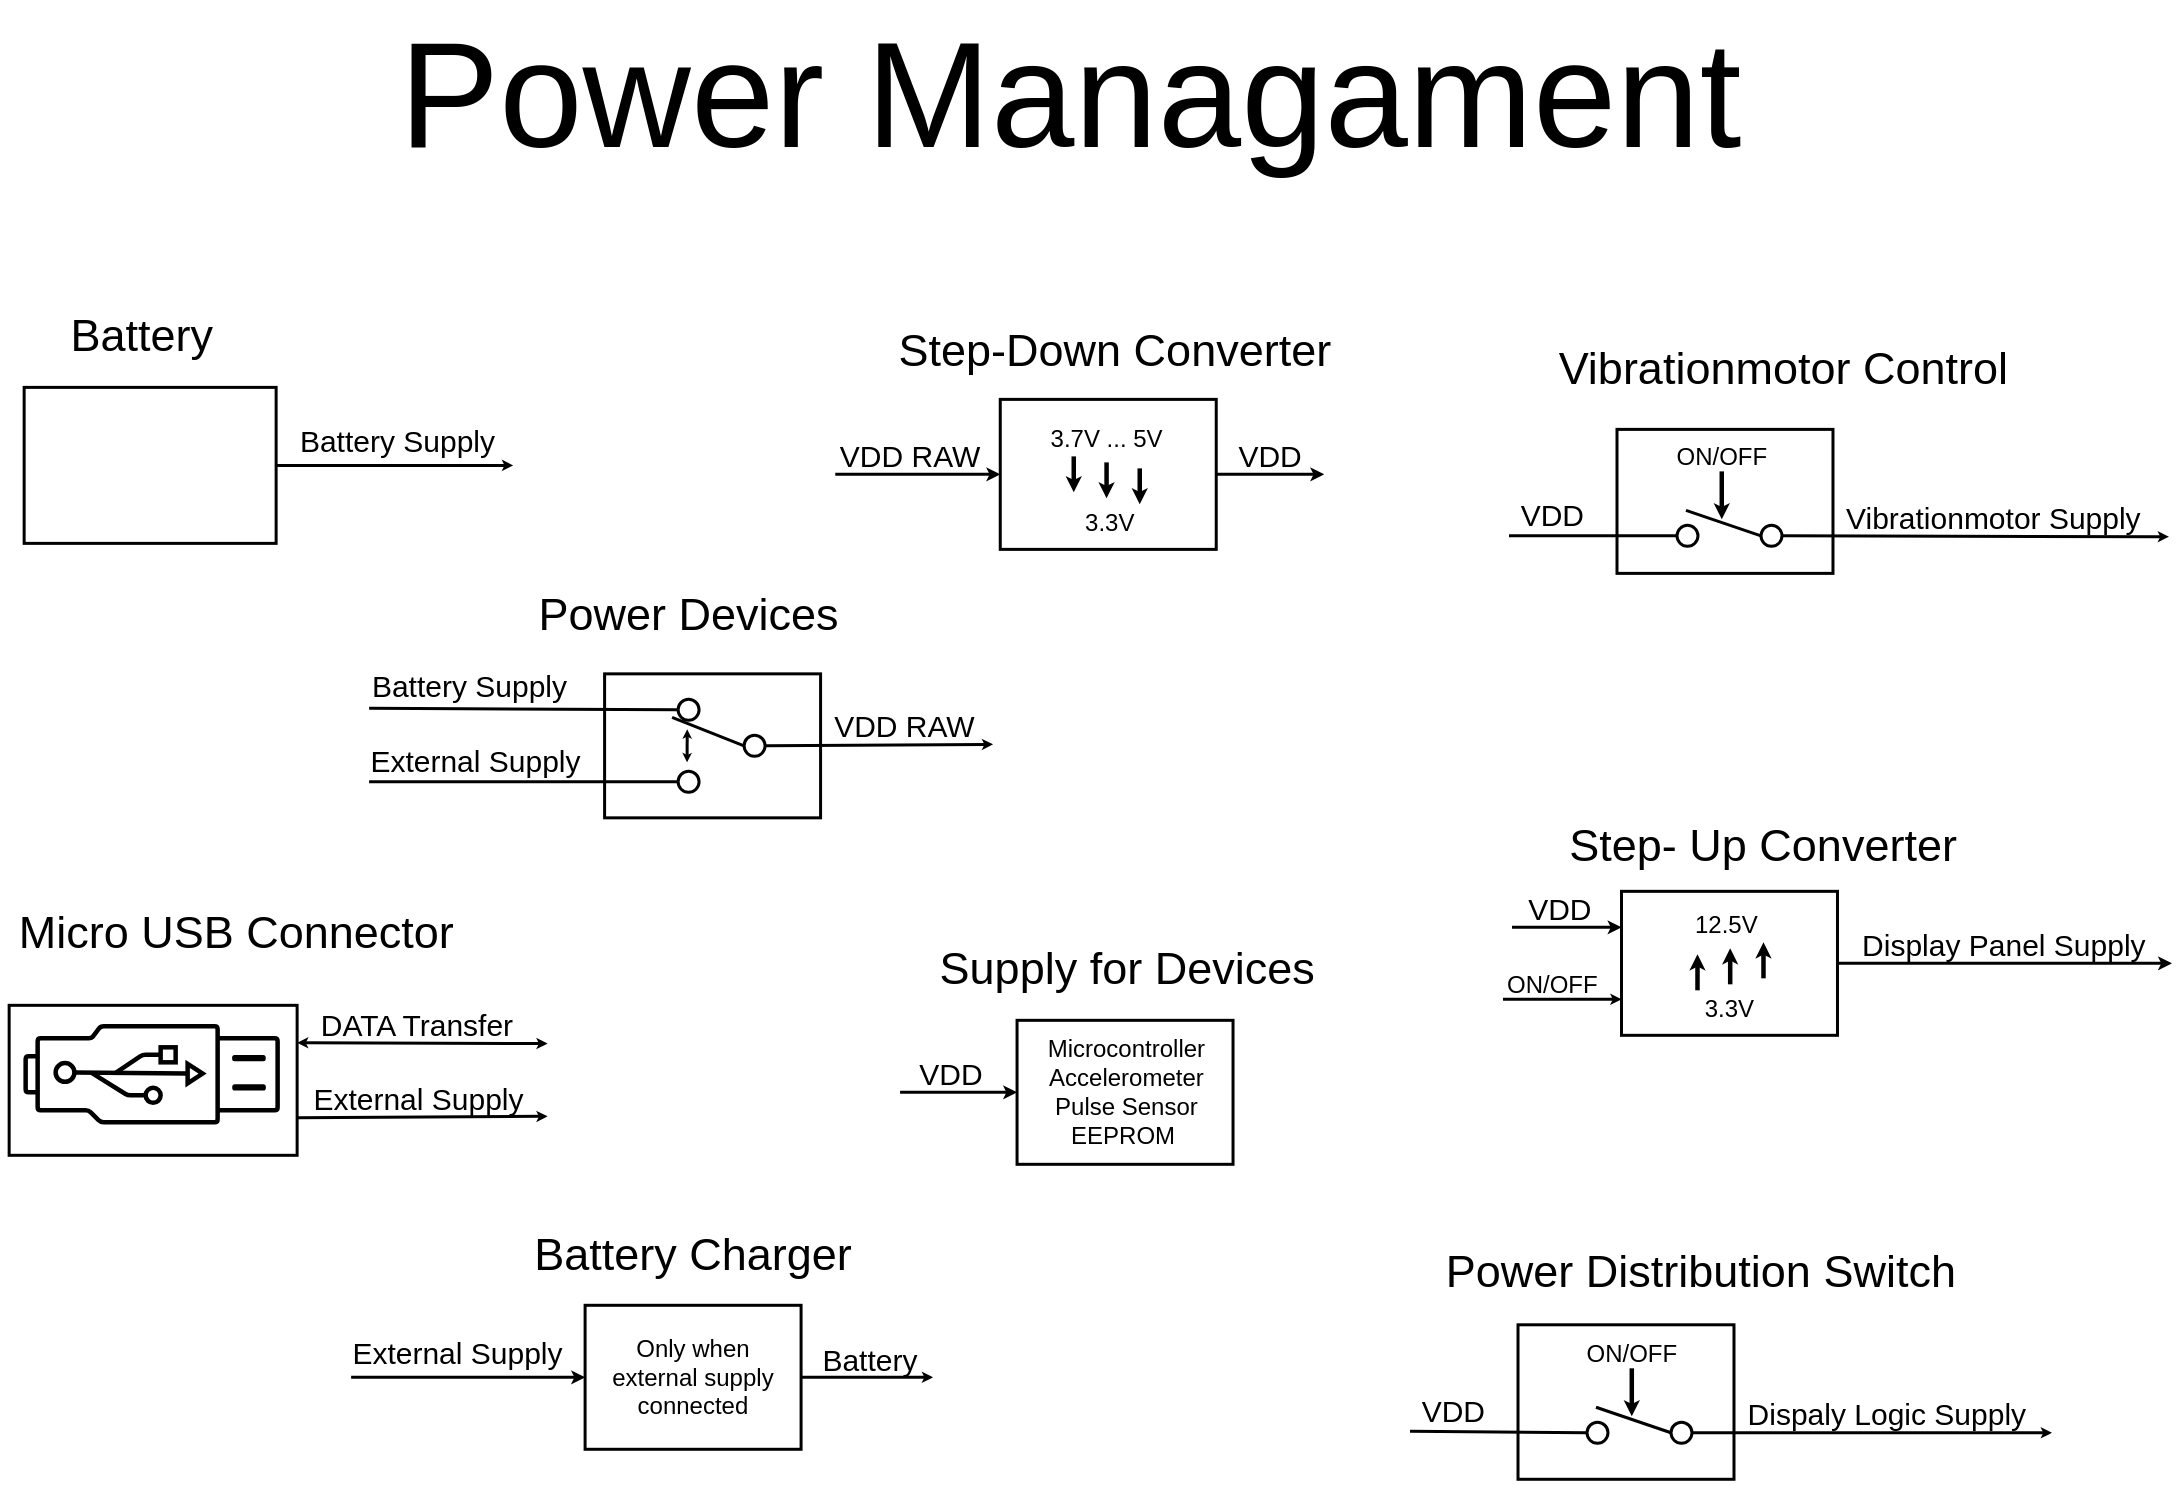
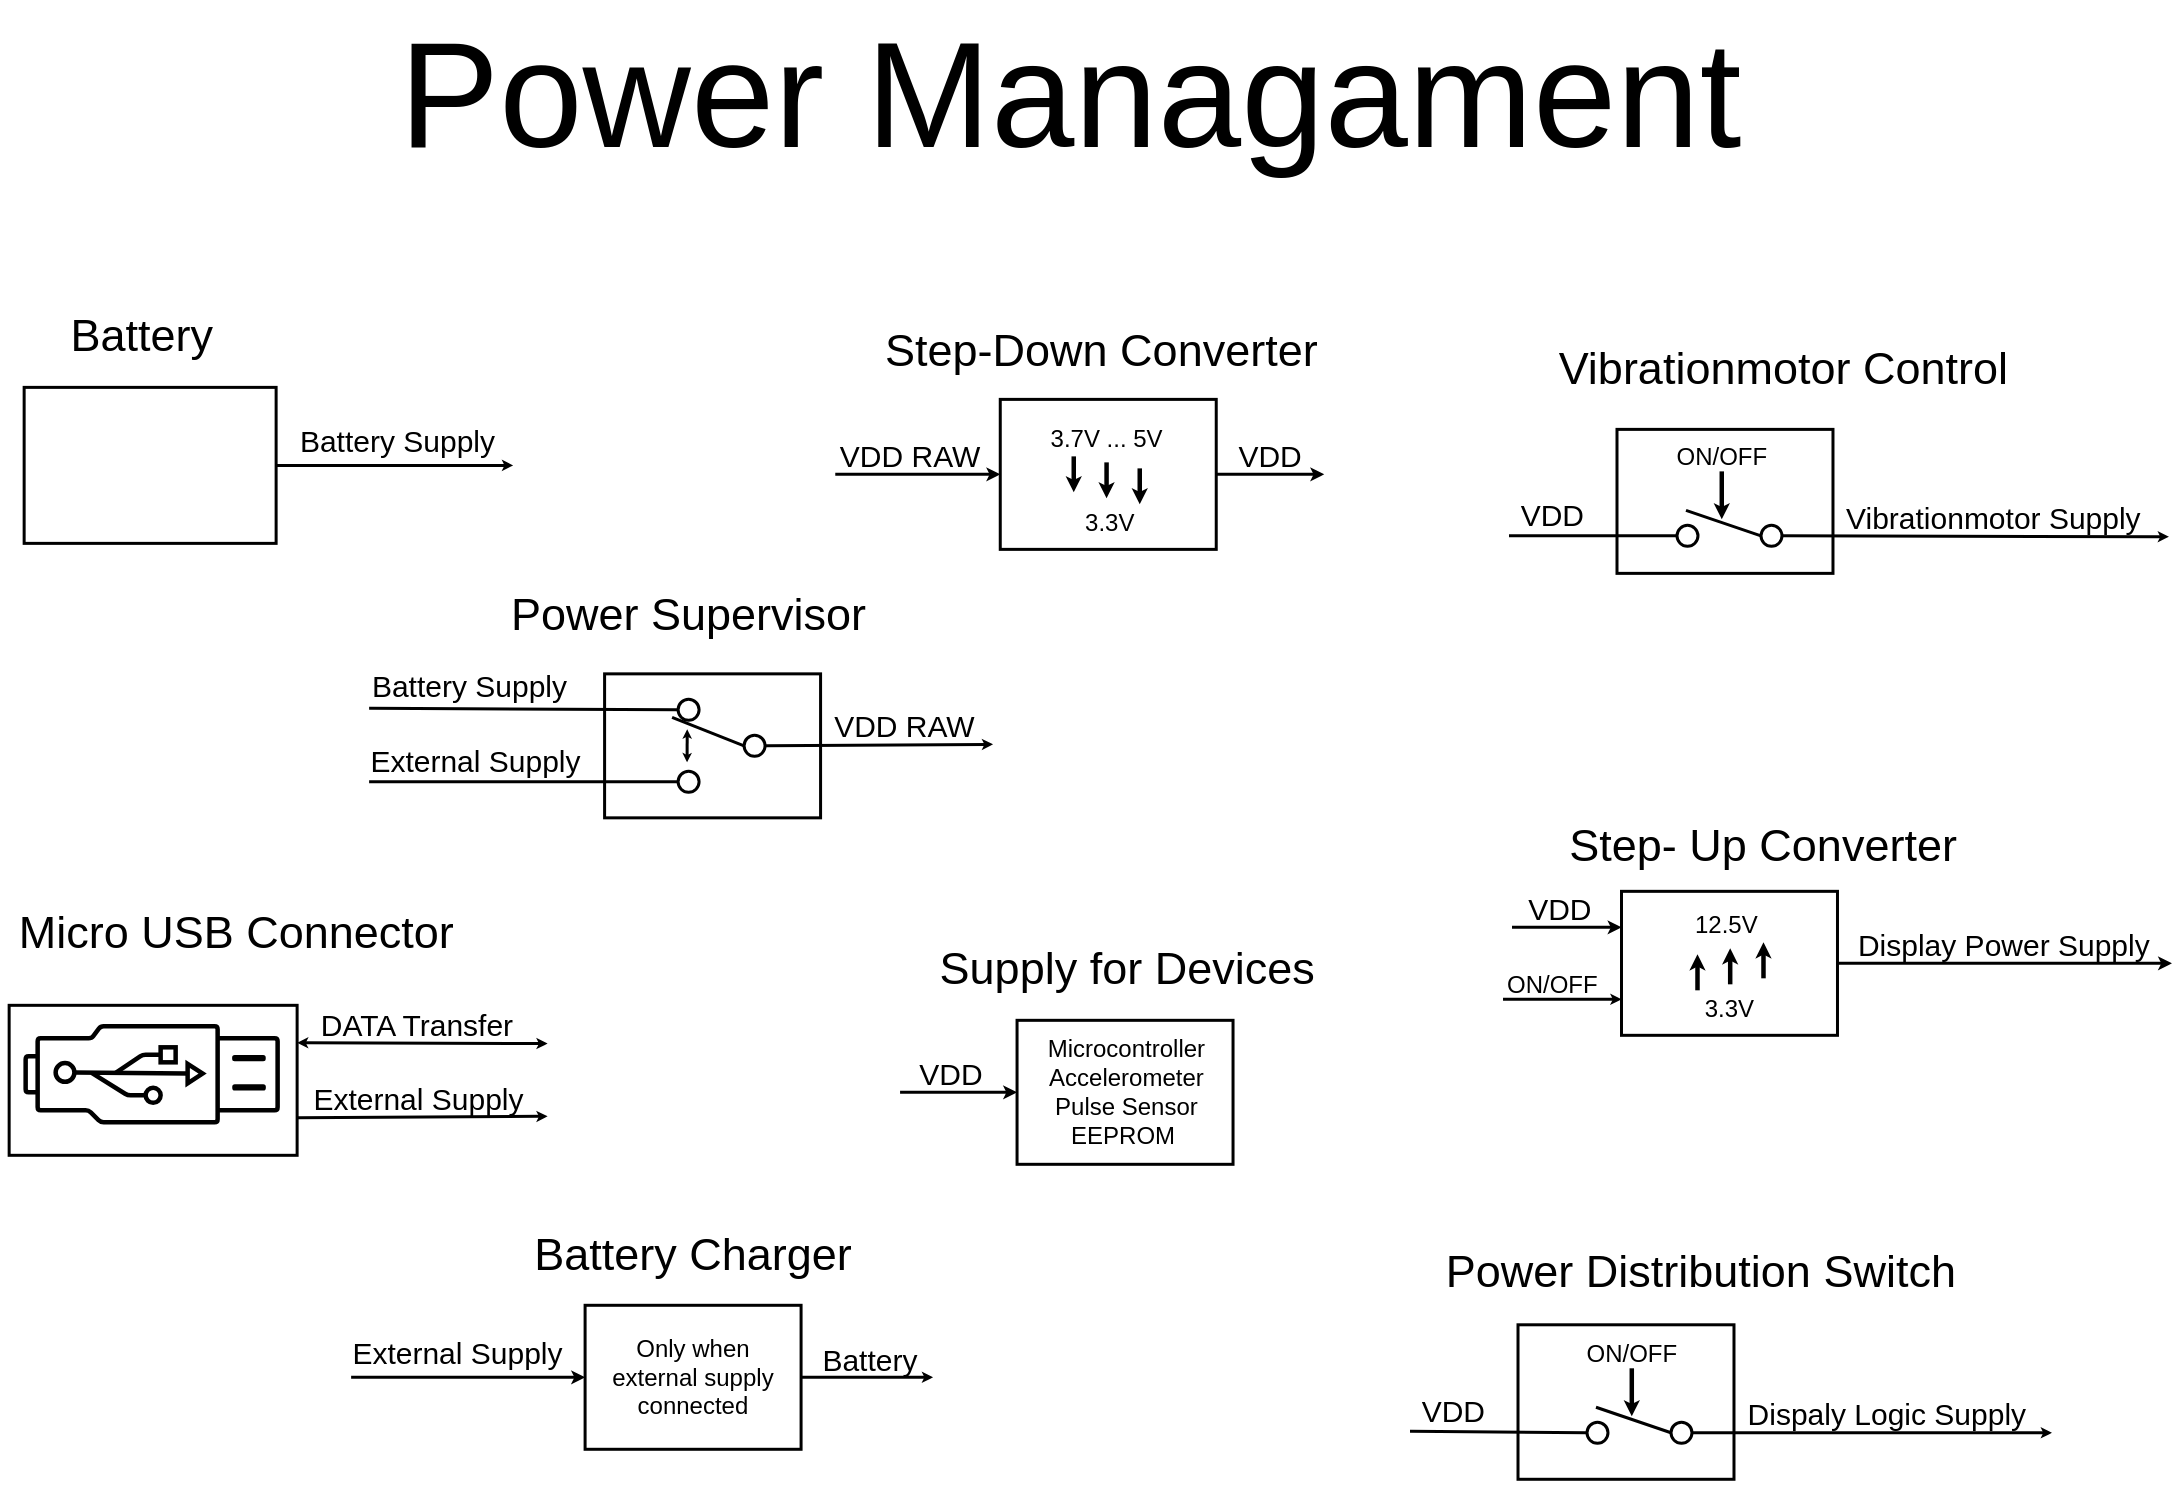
node "Step-Down Converter": moved (1115, 350) -> (1102, 350)
node "Power Devices": label "Power Devices" -> "Power Supervisor"
node "Display Panel Supply": label "Display Panel Supply" -> "Display Power Supply"
